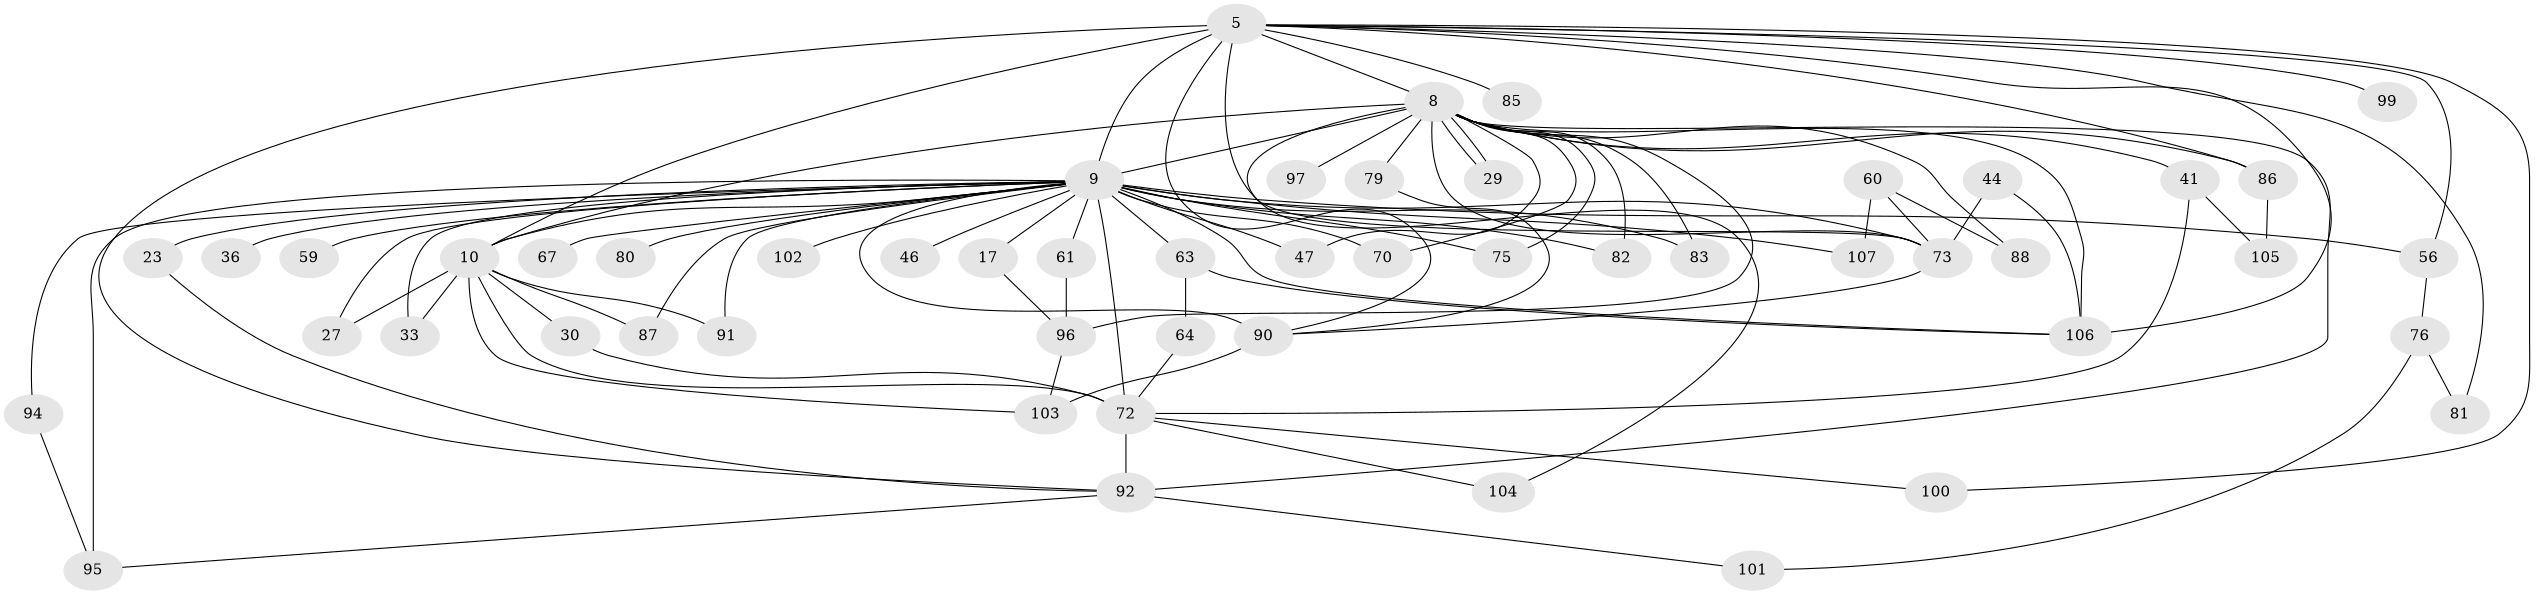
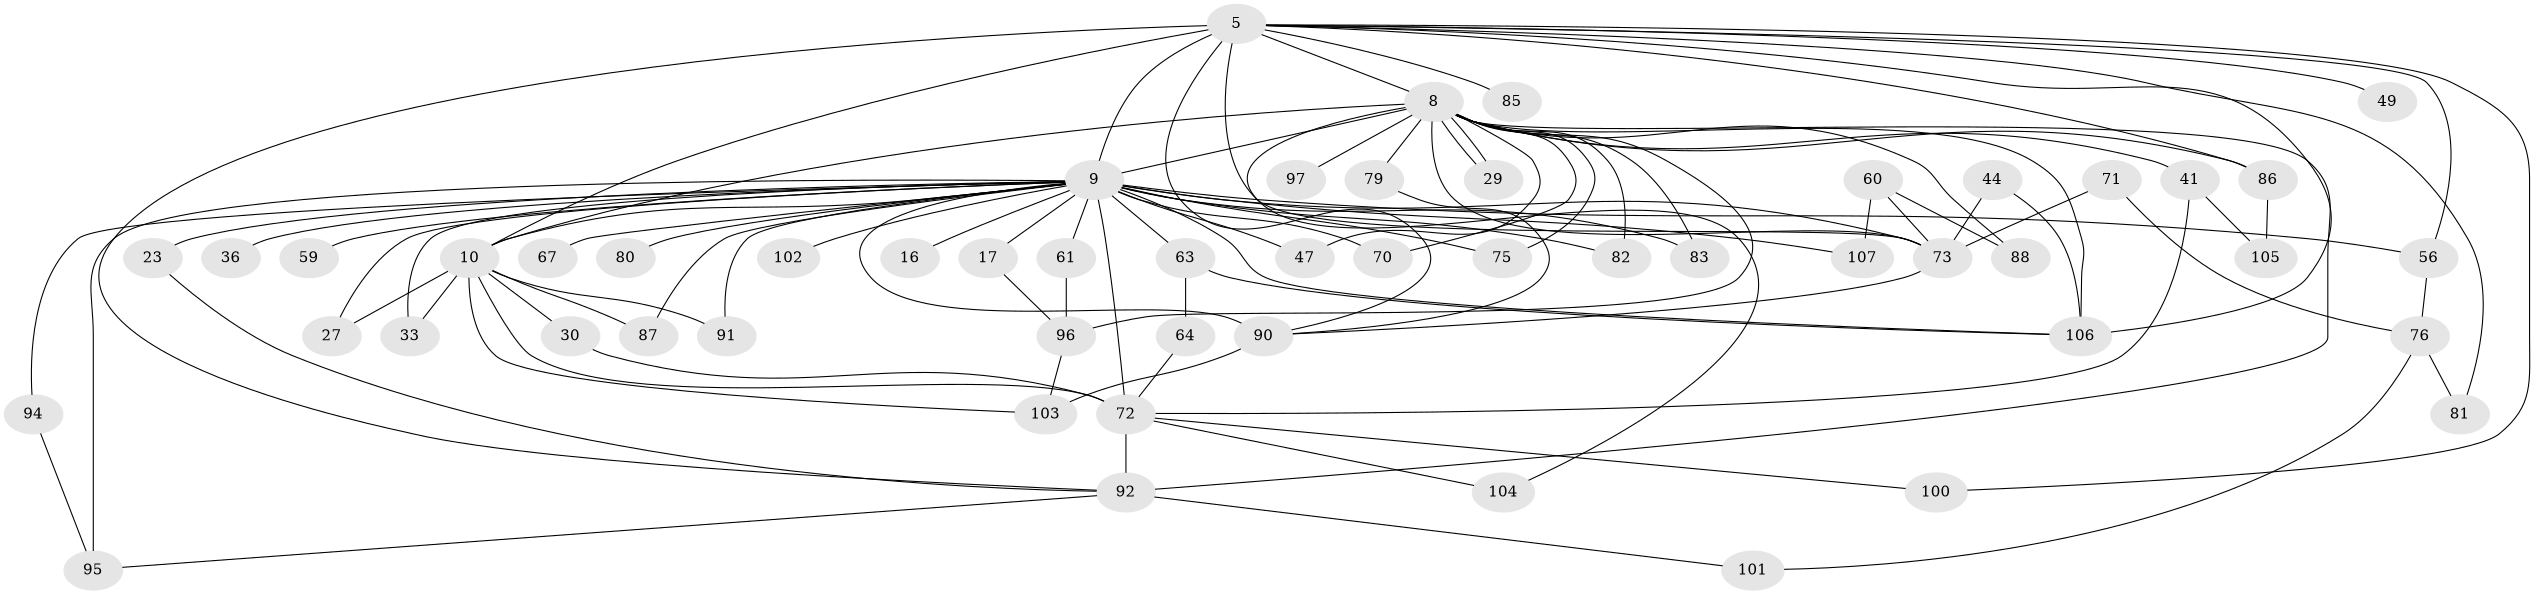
node "99": label "99" -> "49"
node "71": added
node "46": label "46" -> "16"
